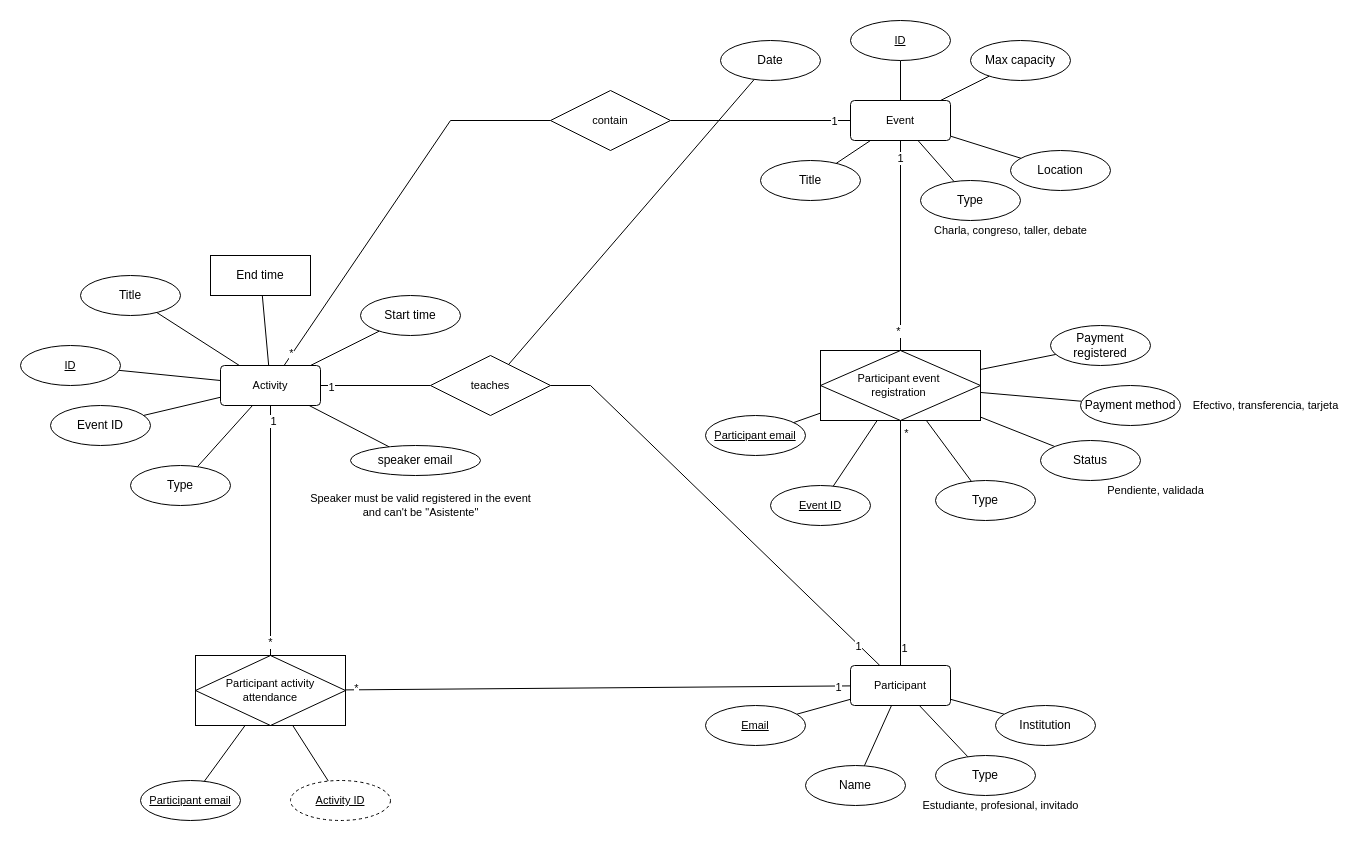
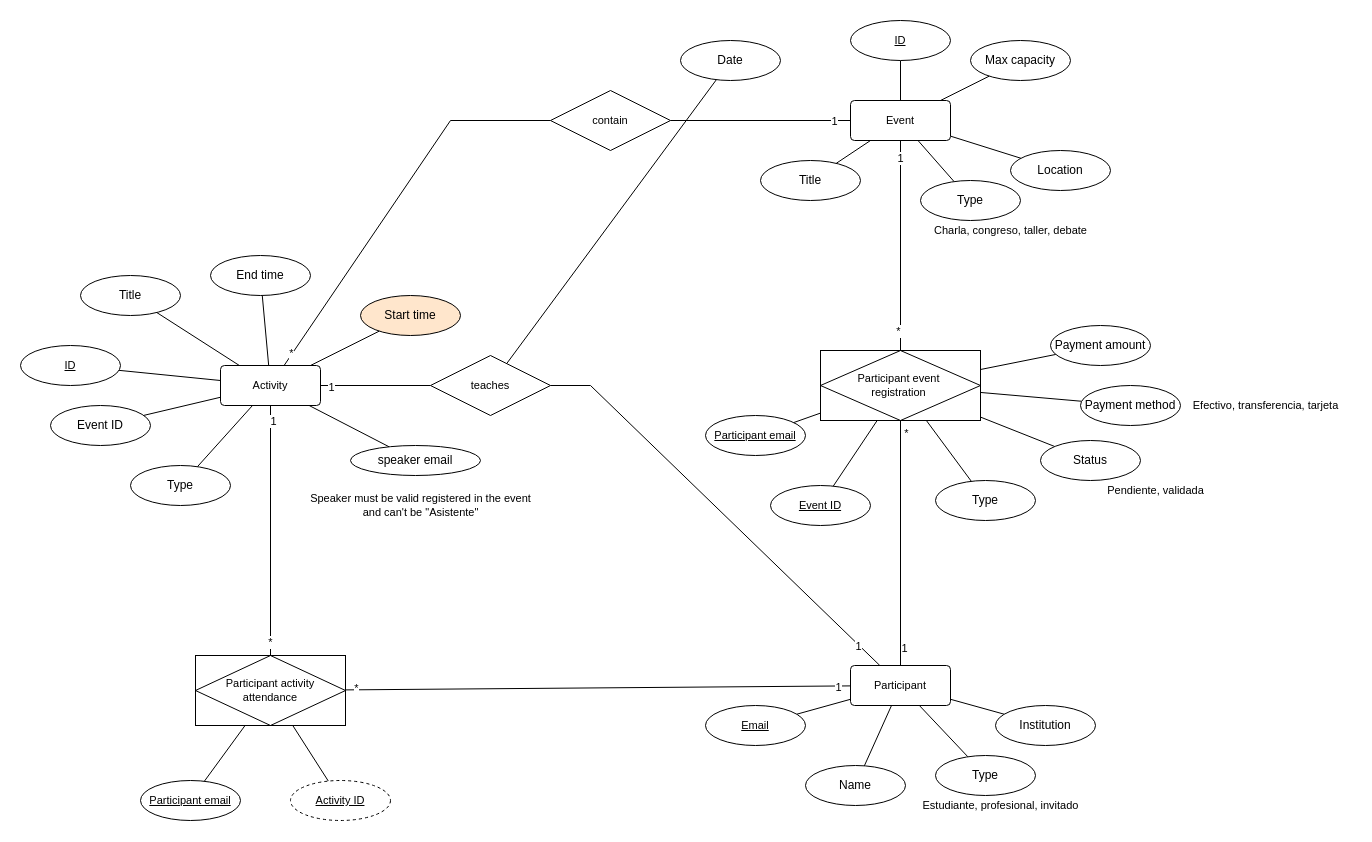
node "Date": moved (771, 61) -> (731, 61)
node "End time": shape rectangle -> ellipse
node "Start time": fillcolor #ffffff -> #ffe6cc
node "Payment registered": label "Payment registered" -> "Payment amount"
